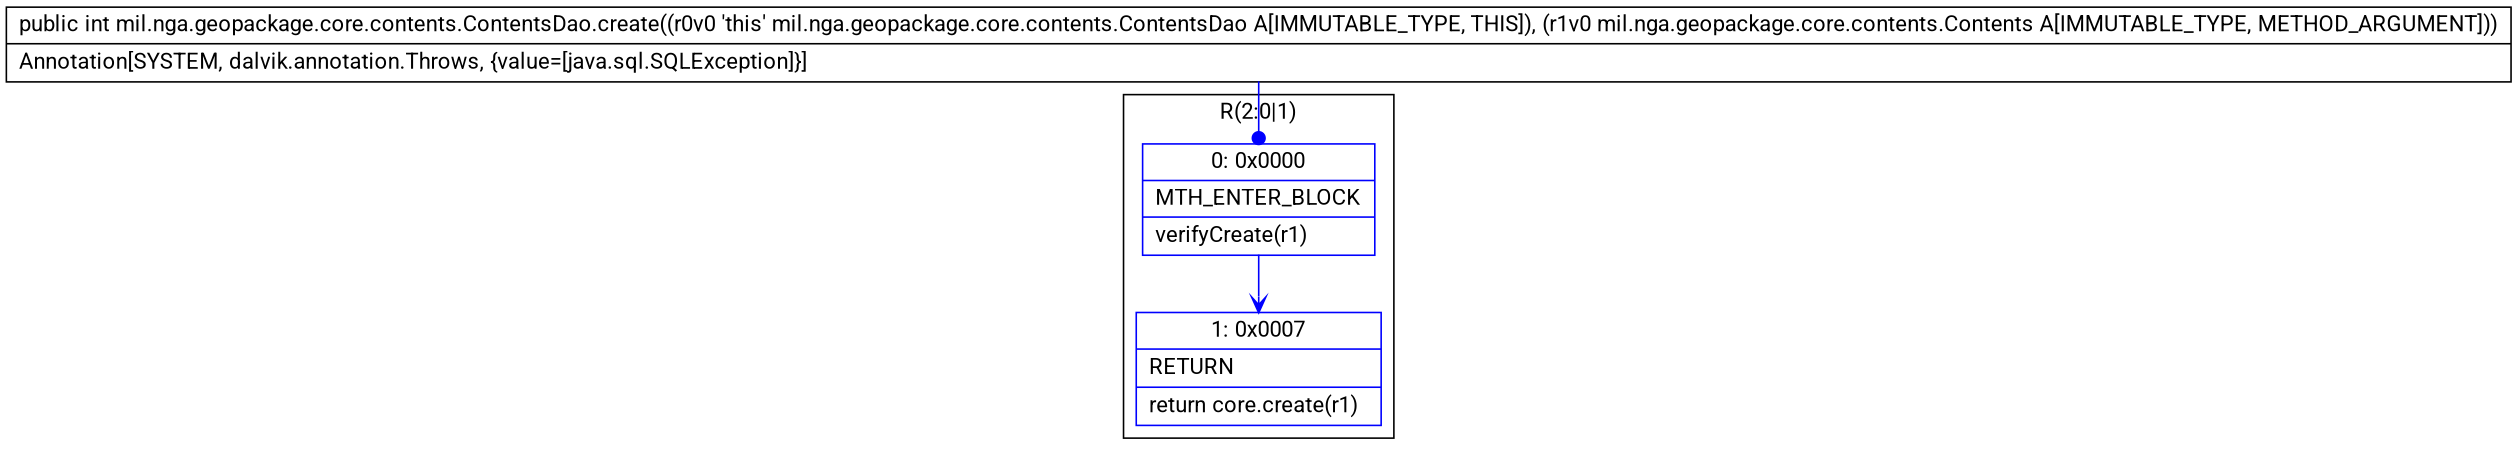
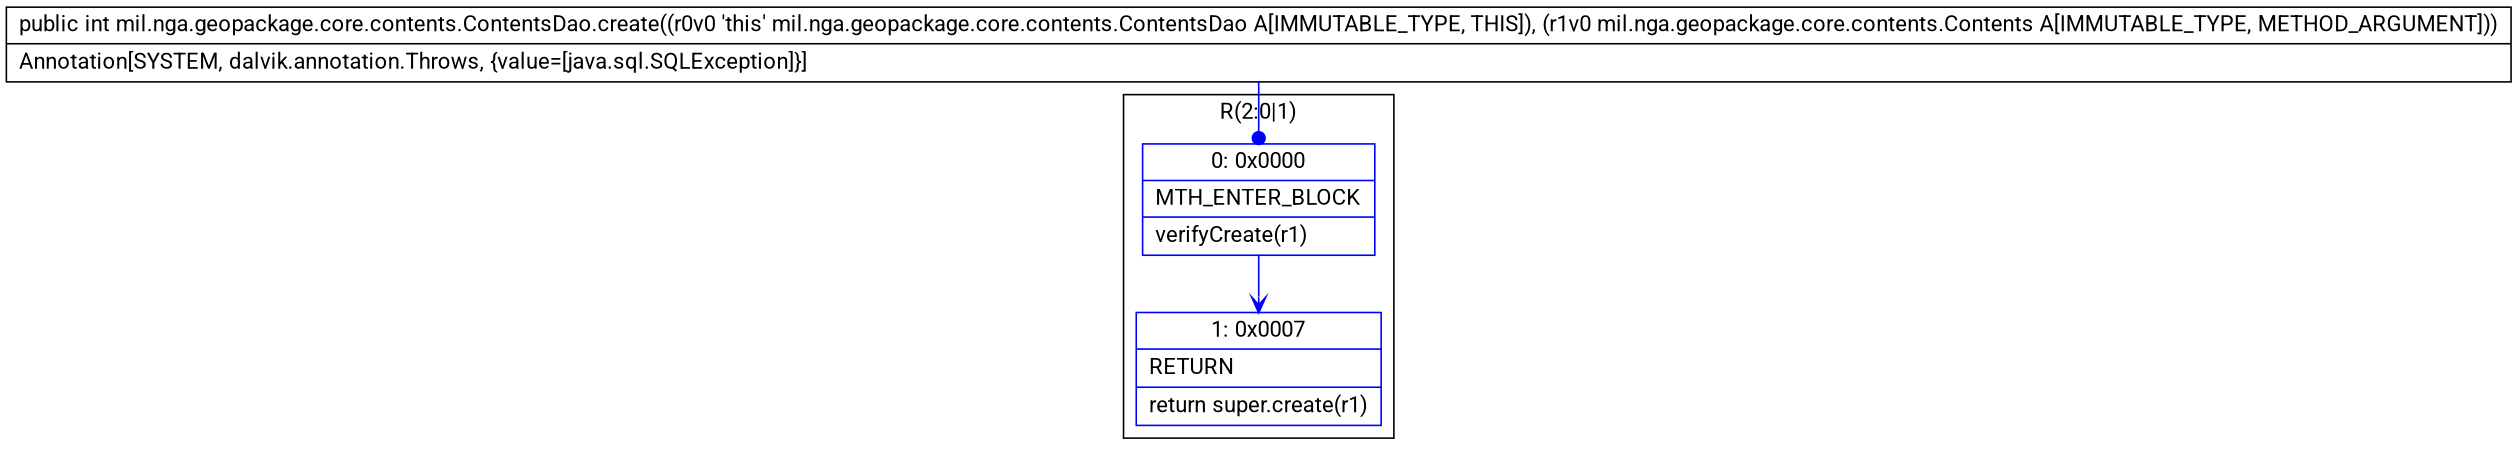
node "1: 0x0007": text "return core.create(r1)" -> "return super.create(r1)"
